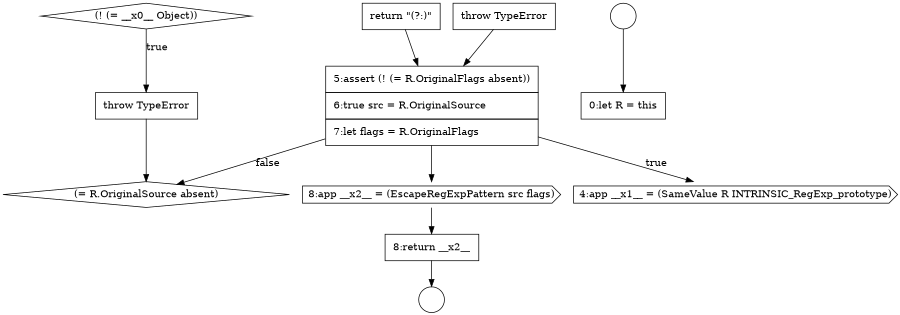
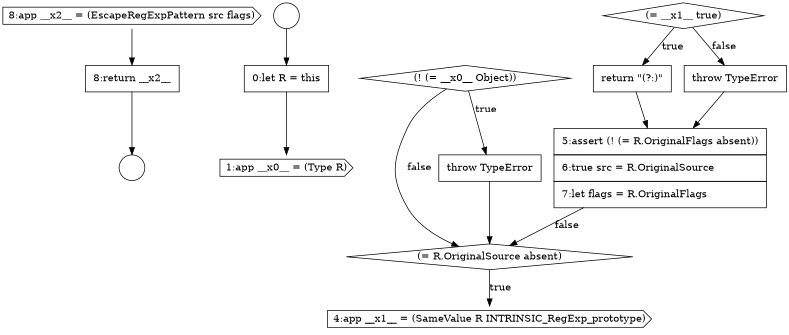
node "(= __x1__ true)": added
edge "5:assert (! (= R.OriginalFlags absent))" -> "4:app __x1__ = (SameValue R INTRINSIC_RegExp_prototype)": now "(= R.OriginalSource absent)" -> "4:app __x1__ = (SameValue R INTRINSIC_RegExp_prototype)"
edge "5:assert (! (= R.OriginalFlags absent))" -> "8:app __x2__ = (EscapeRegExpPattern src flags)": removed
node "1:app __x0__ = (Type R)": added
edge "(! (= __x0__ Object))" -> "(= R.OriginalSource absent)": added, label "false"
